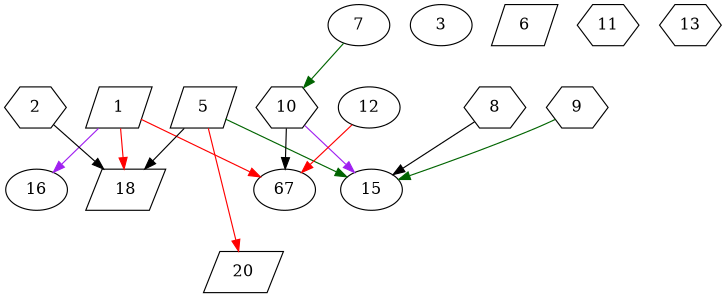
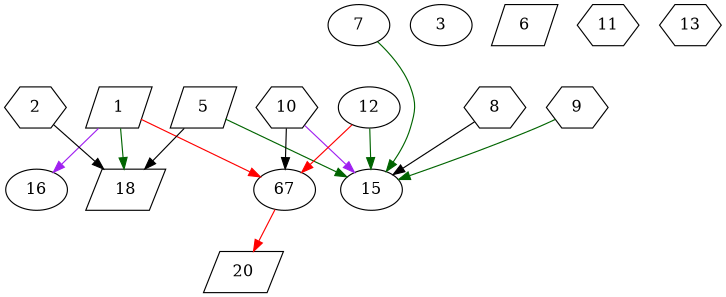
edge "7" -> "10": now "7" -> "15"
edge "1" -> "18": color red -> darkgreen
edge "12" -> "15": added
edge "5" -> "20": now "67" -> "20"
